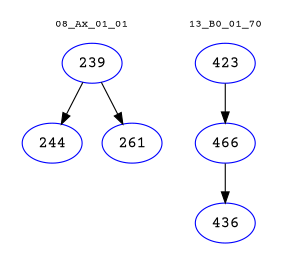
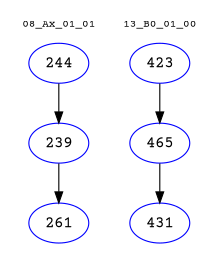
cluster "13_B0_01_70": label "13_B0_01_70" -> "13_B0_01_00"
edge "239" -> "244": reversed
node "466": label "466" -> "465"
node "436": label "436" -> "431"
